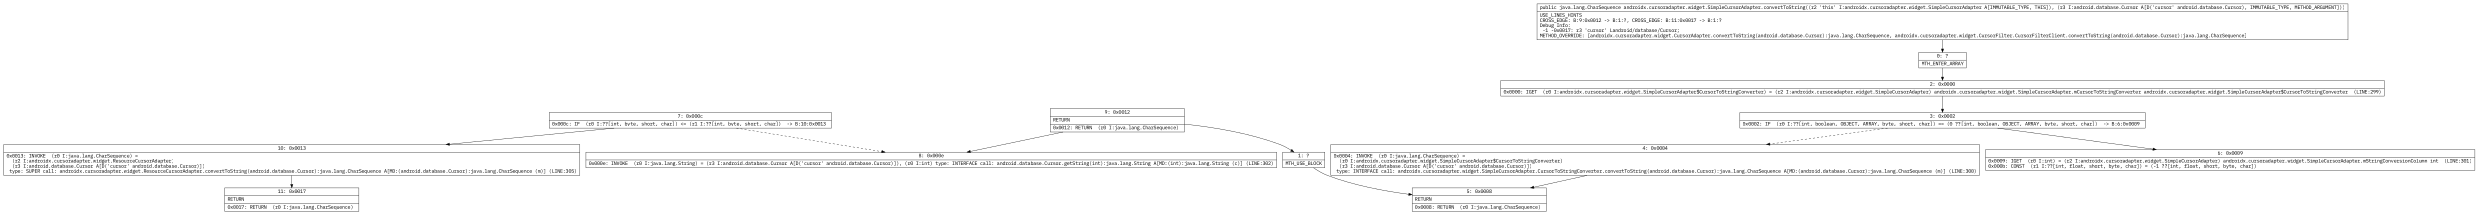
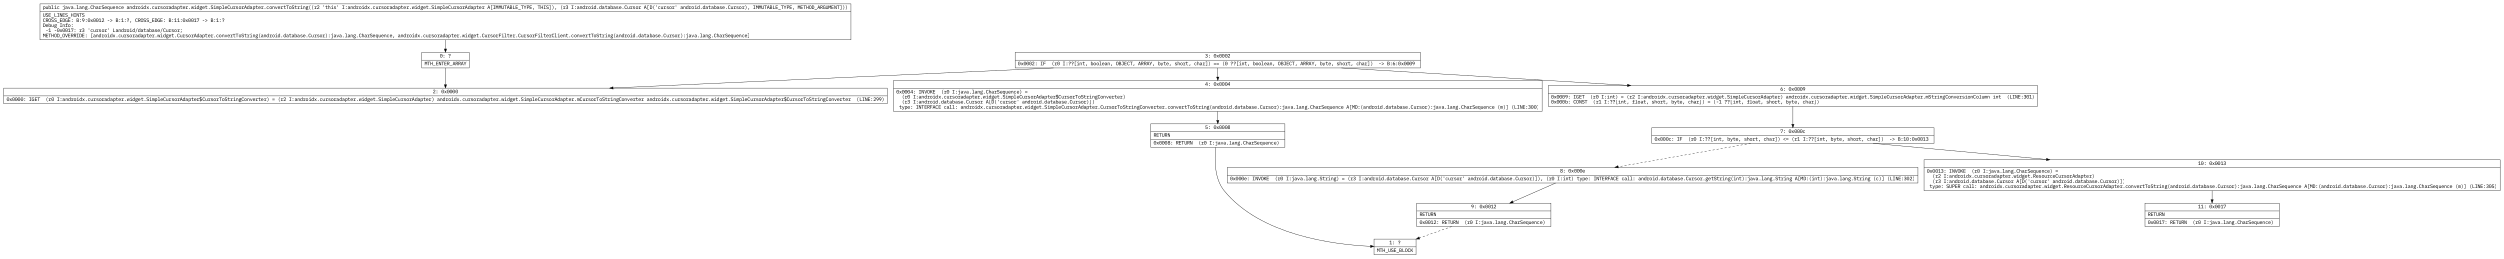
edge "2: 0x0000" -> "3: 0x0002": reversed
edge "6: 0x0009" -> "7: 0x000c": added
edge "9: 0x0012" -> "1: ?": style solid -> dashed
edge "3: 0x0002" -> "4: 0x0004": style dashed -> solid
edge "9: 0x0012" -> "8: 0x000e": reversed
edge "1: ?" -> "5: 0x0008": reversed
